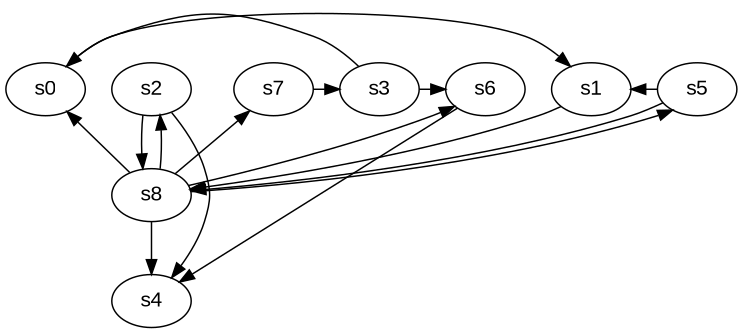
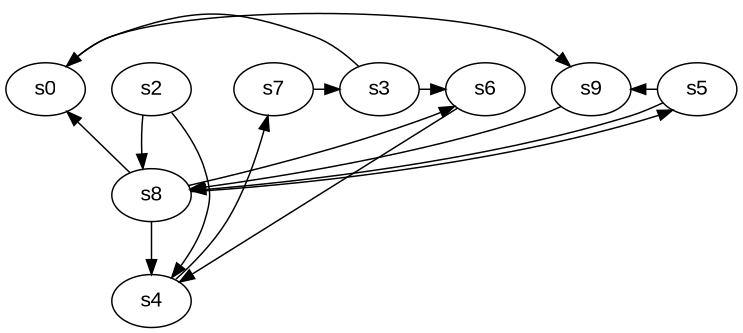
node "s1": label "s1" -> "s9"
edge "s8" -> "s7": now "s4" -> "s7"
edge "s8" -> "s2": removed
